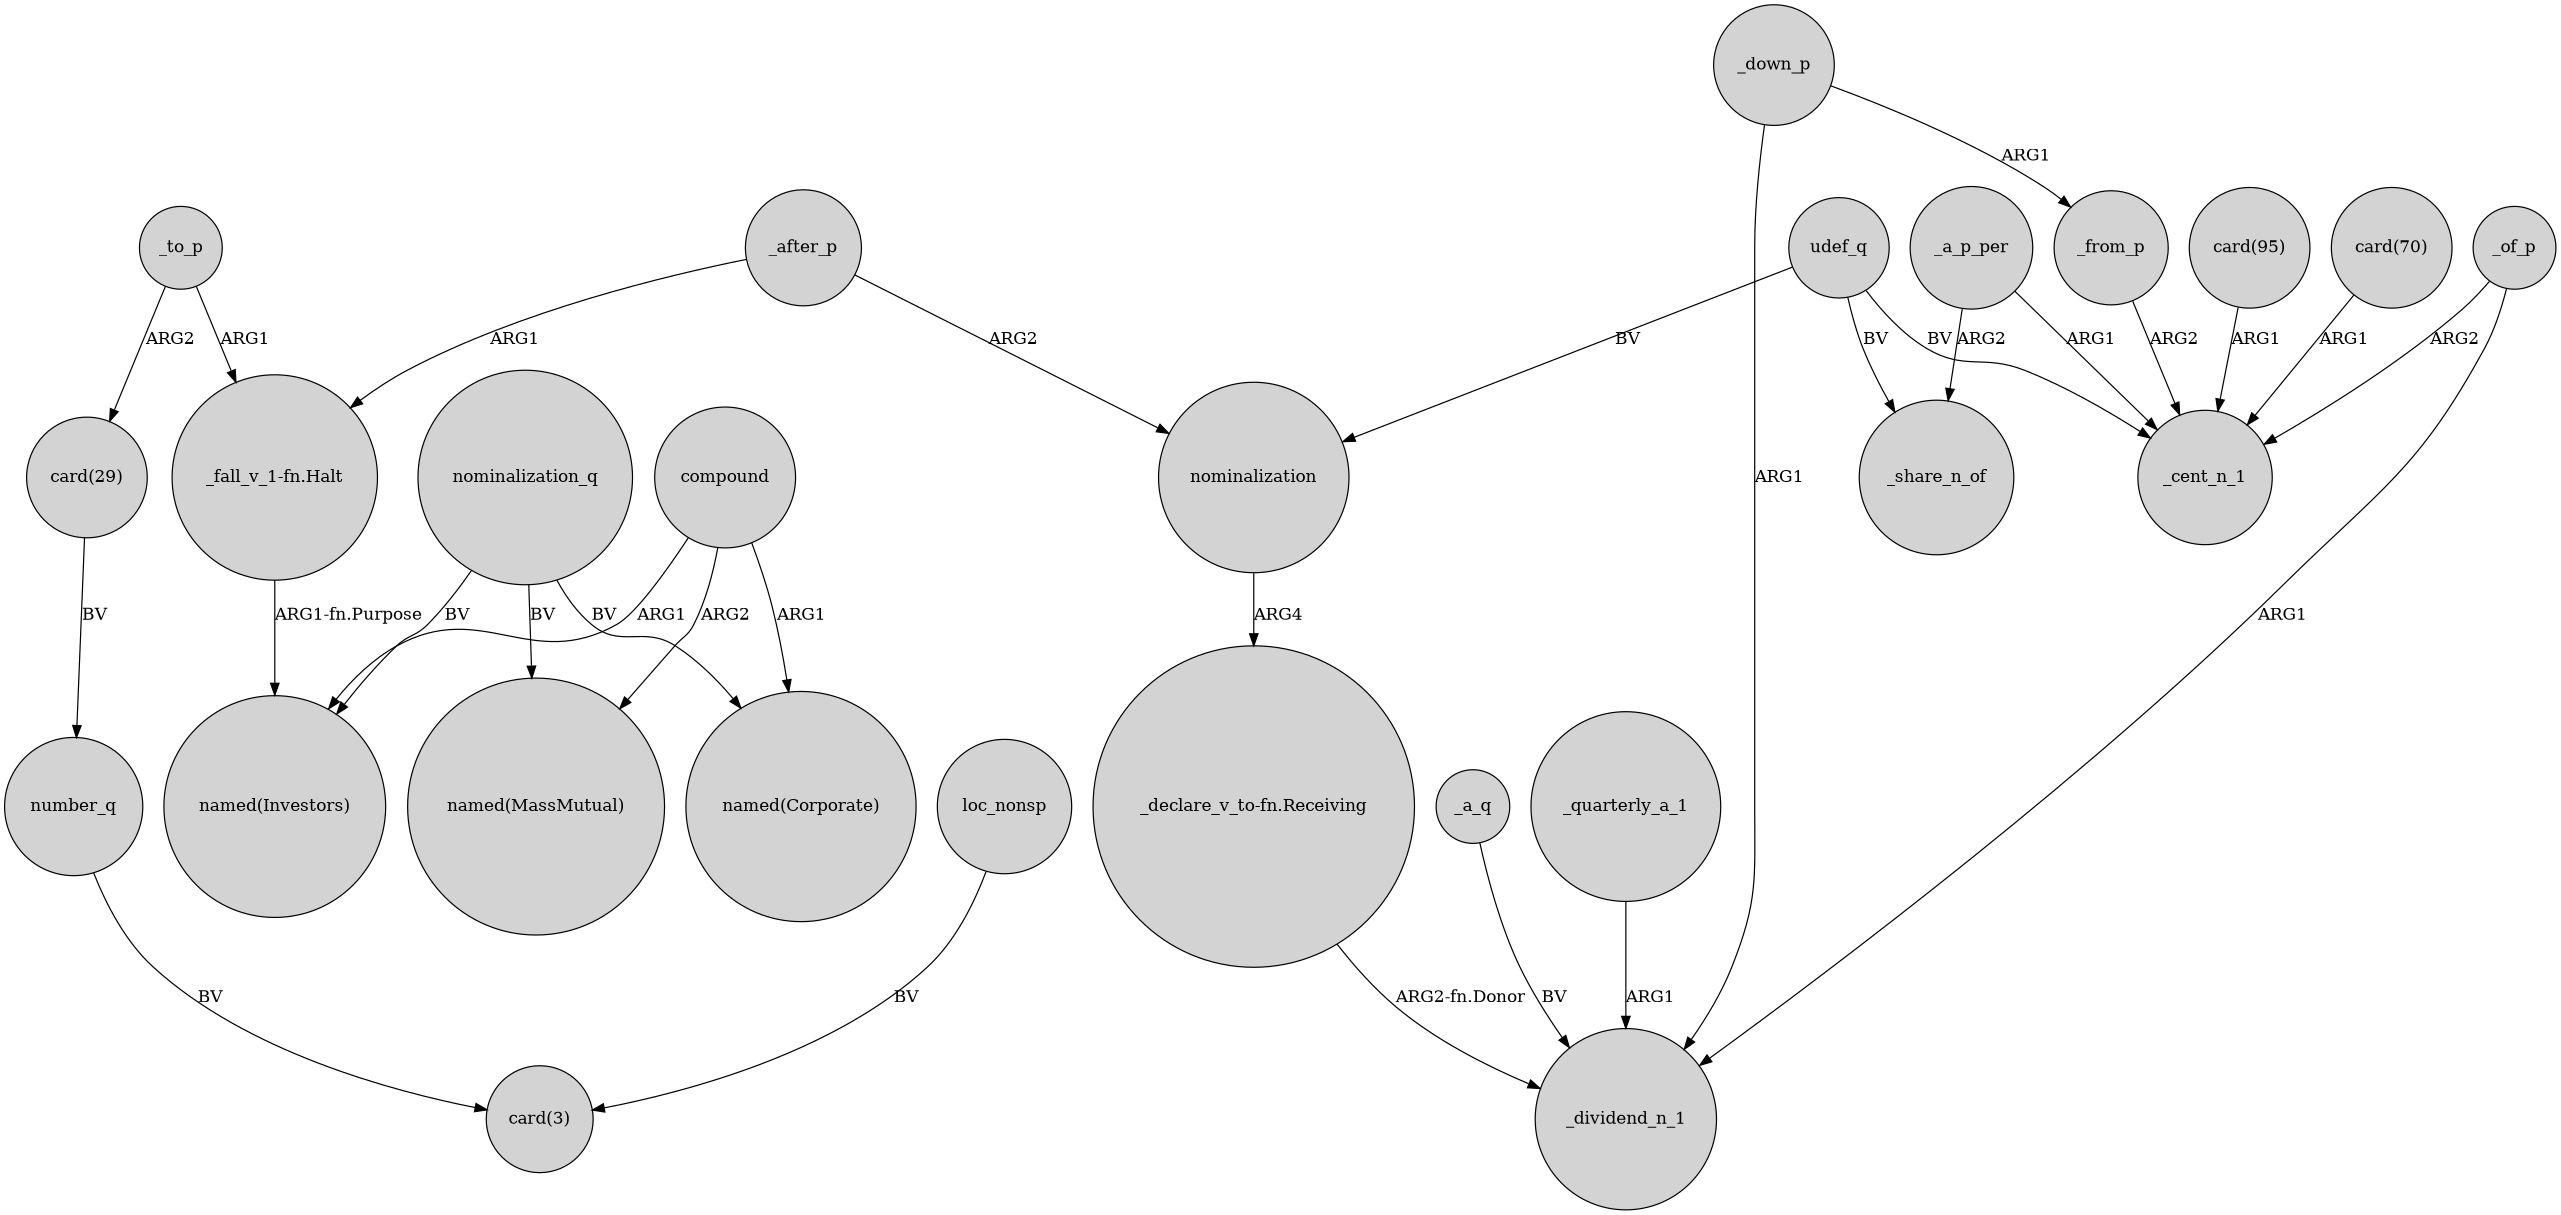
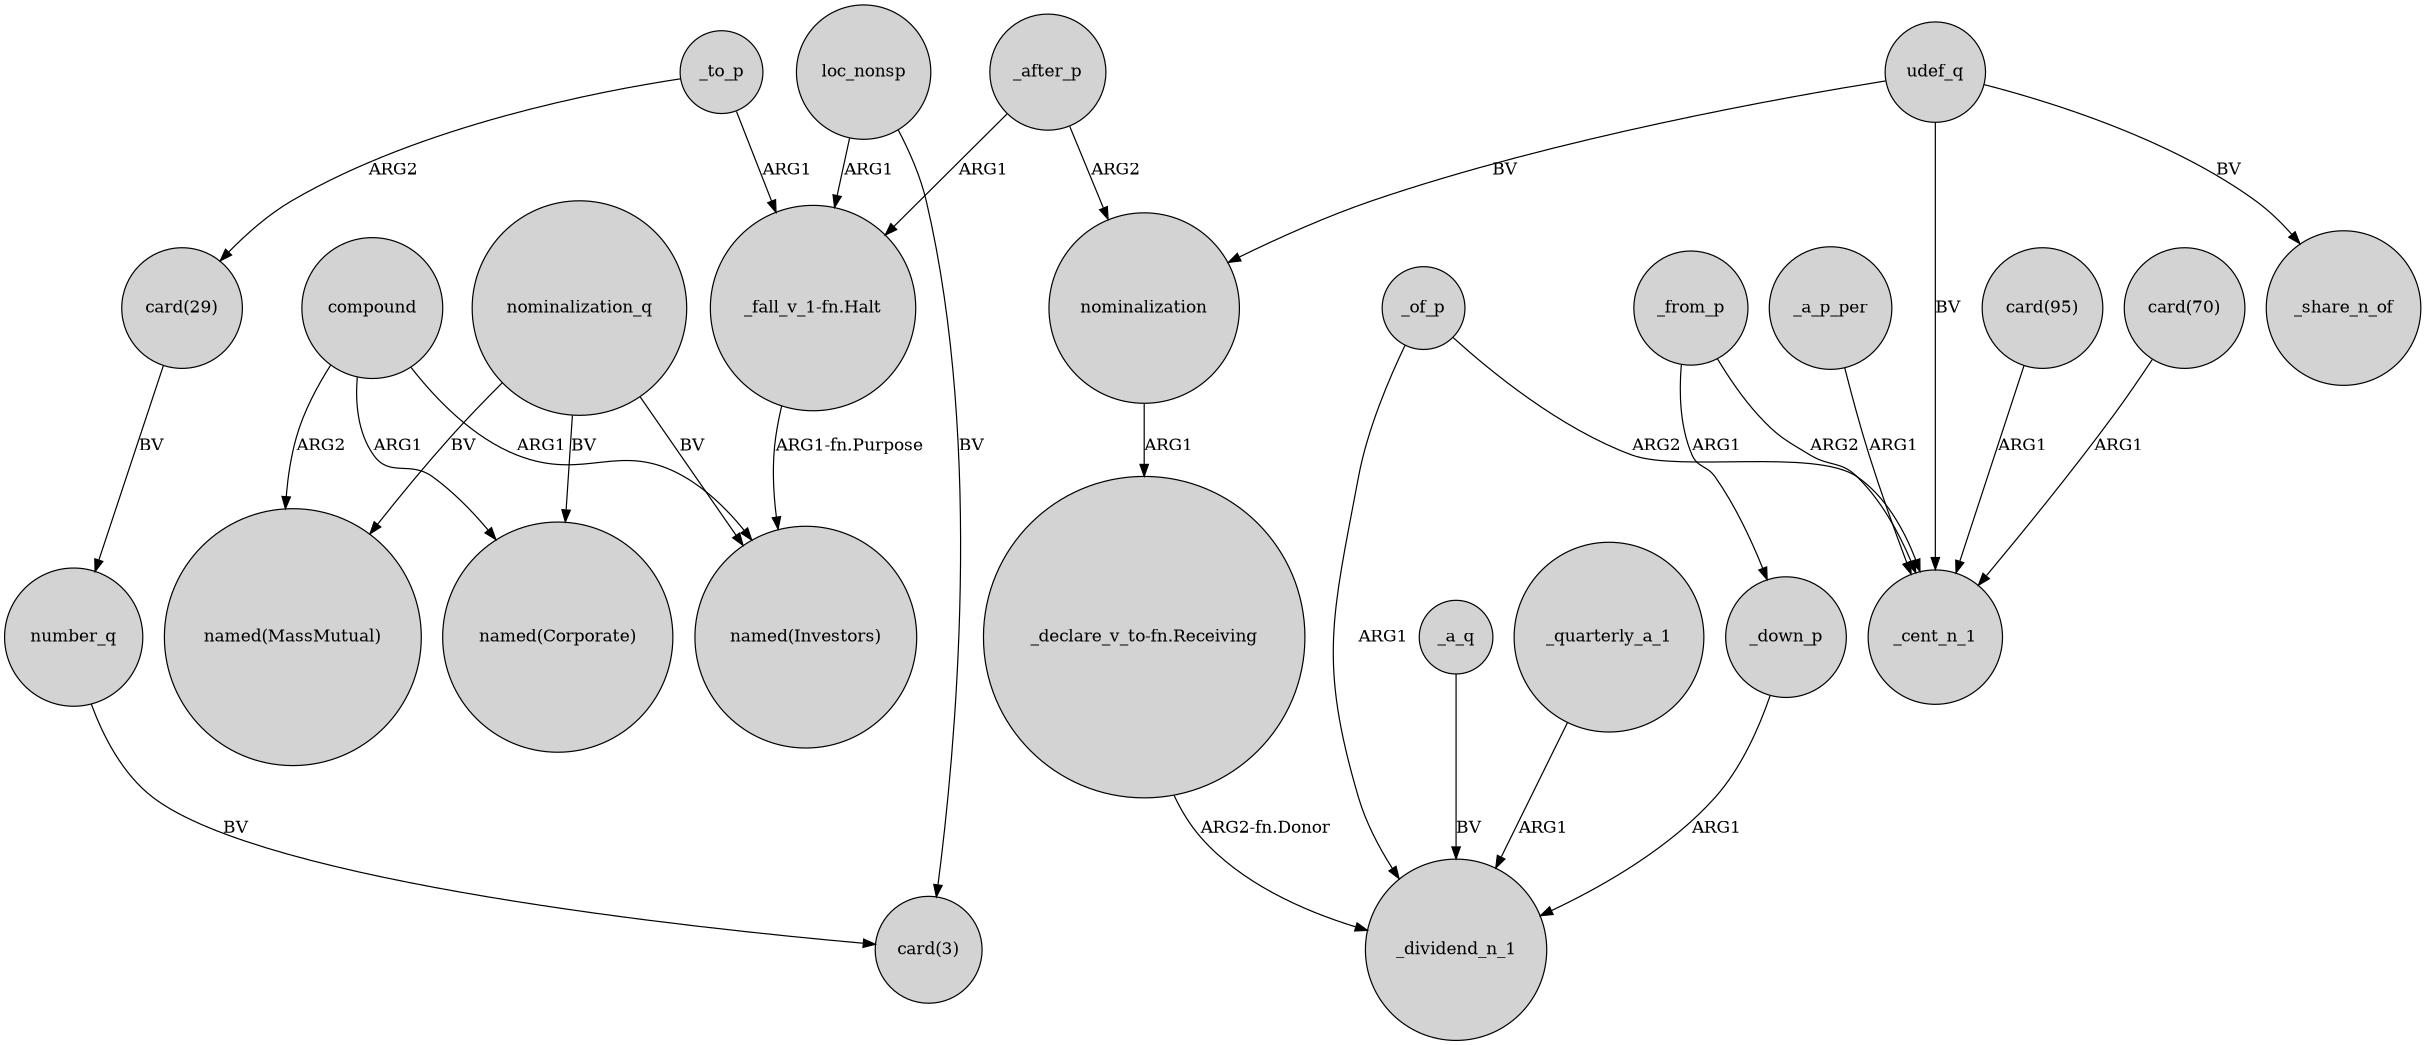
edge "_down_p" -> "_from_p": reversed
edge "loc_nonsp" -> "_fall_v_1-fn.Halt": added, label "ARG1"
edge "_a_p_per" -> "_share_n_of": removed, label "ARG2"
edge "nominalization" -> "_declare_v_to-fn.Receiving": label "ARG4" -> "ARG1"
